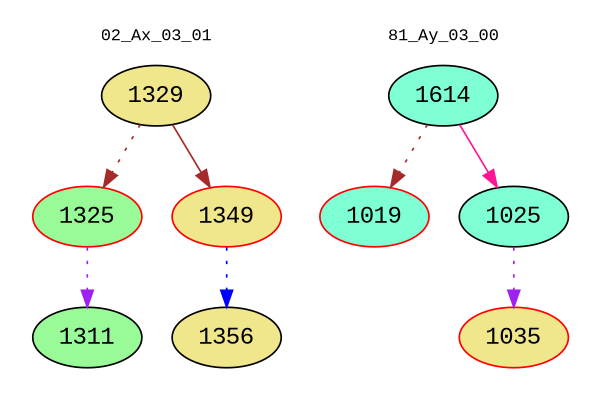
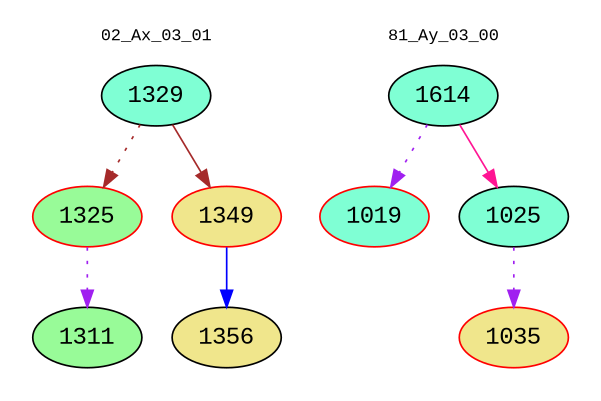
node "1329": fillcolor khaki -> aquamarine
edge "1614" -> "1019": color brown -> purple
edge "1349" -> "1356": style dotted -> solid
